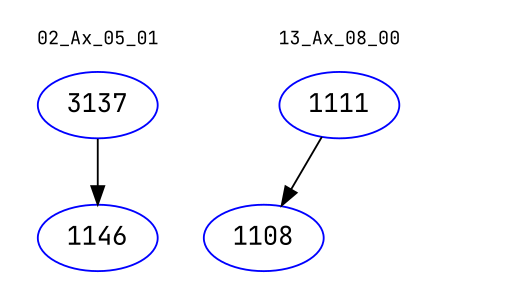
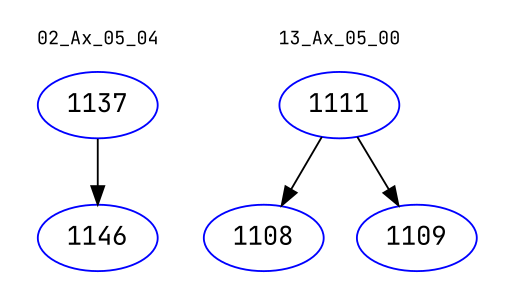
cluster "02_Ax_05_01": label "02_Ax_05_01" -> "02_Ax_05_04"
cluster "13_Ax_08_00": label "13_Ax_08_00" -> "13_Ax_05_00"
node "3137": label "3137" -> "1137"
node "1109": added
